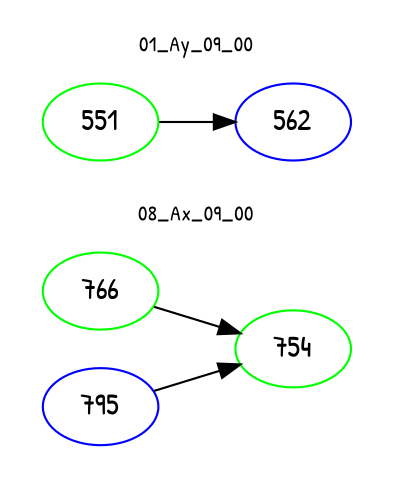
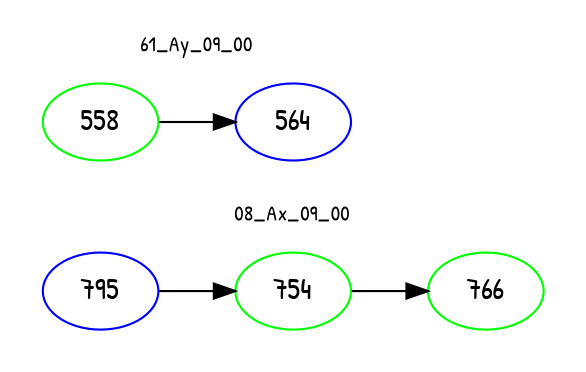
cluster "01_Ay_09_00": label "01_Ay_09_00" -> "61_Ay_09_00"
node "551": label "551" -> "558"
node "562": label "562" -> "564"
edge "766" -> "754": reversed
